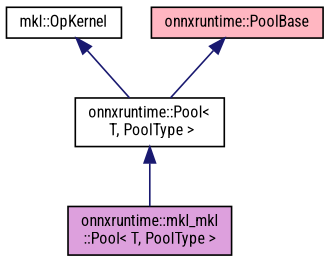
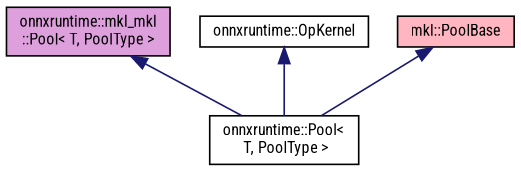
node "mkl::OpKernel": label "mkl::OpKernel" -> "onnxruntime::OpKernel"
node "onnxruntime::PoolBase": label "onnxruntime::PoolBase" -> "mkl::PoolBase"
edge "onnxruntime::mkl_mkl ::Pool< T, PoolType >" -> "onnxruntime::Pool< T, PoolType >": reversed
